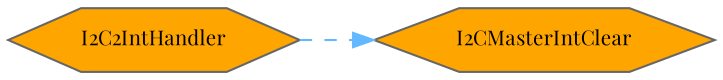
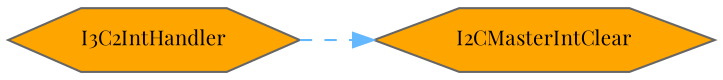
node "I2C2IntHandler": label "I2C2IntHandler" -> "I3C2IntHandler"
